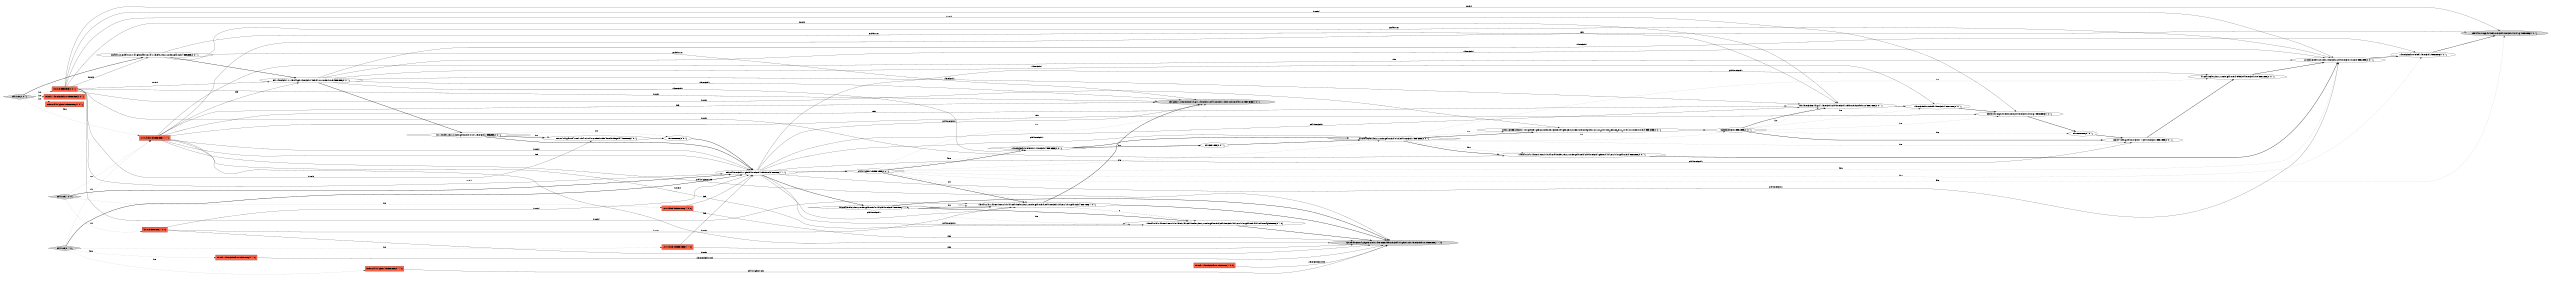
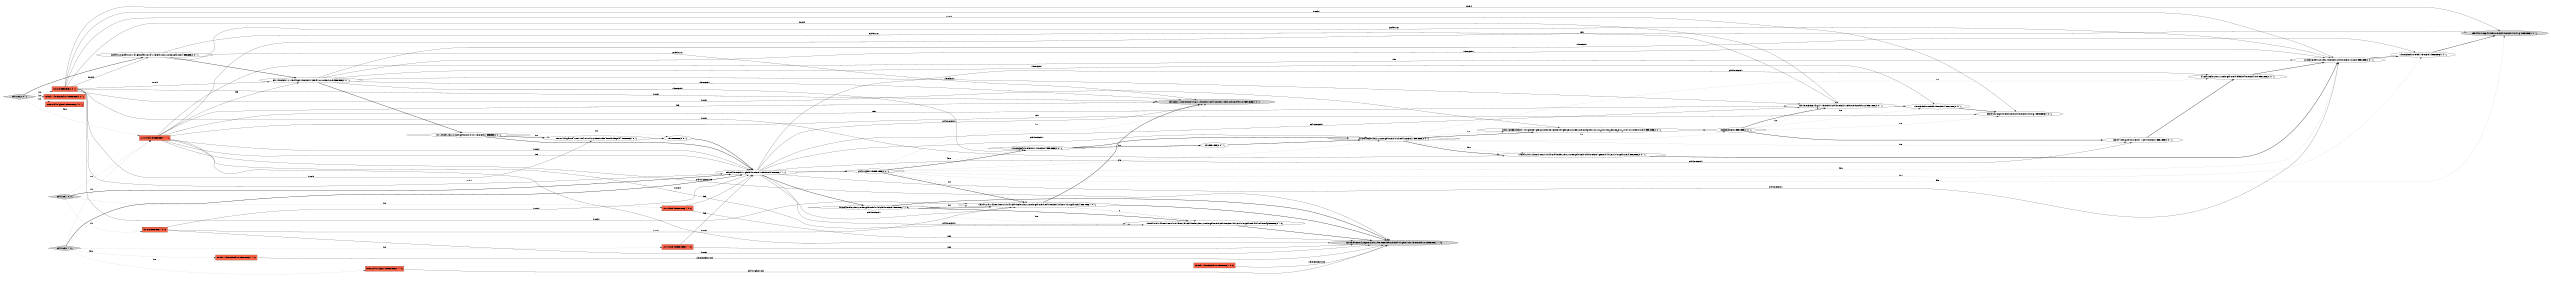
node "return@@@24@@@['0', '0', '1']": removed
